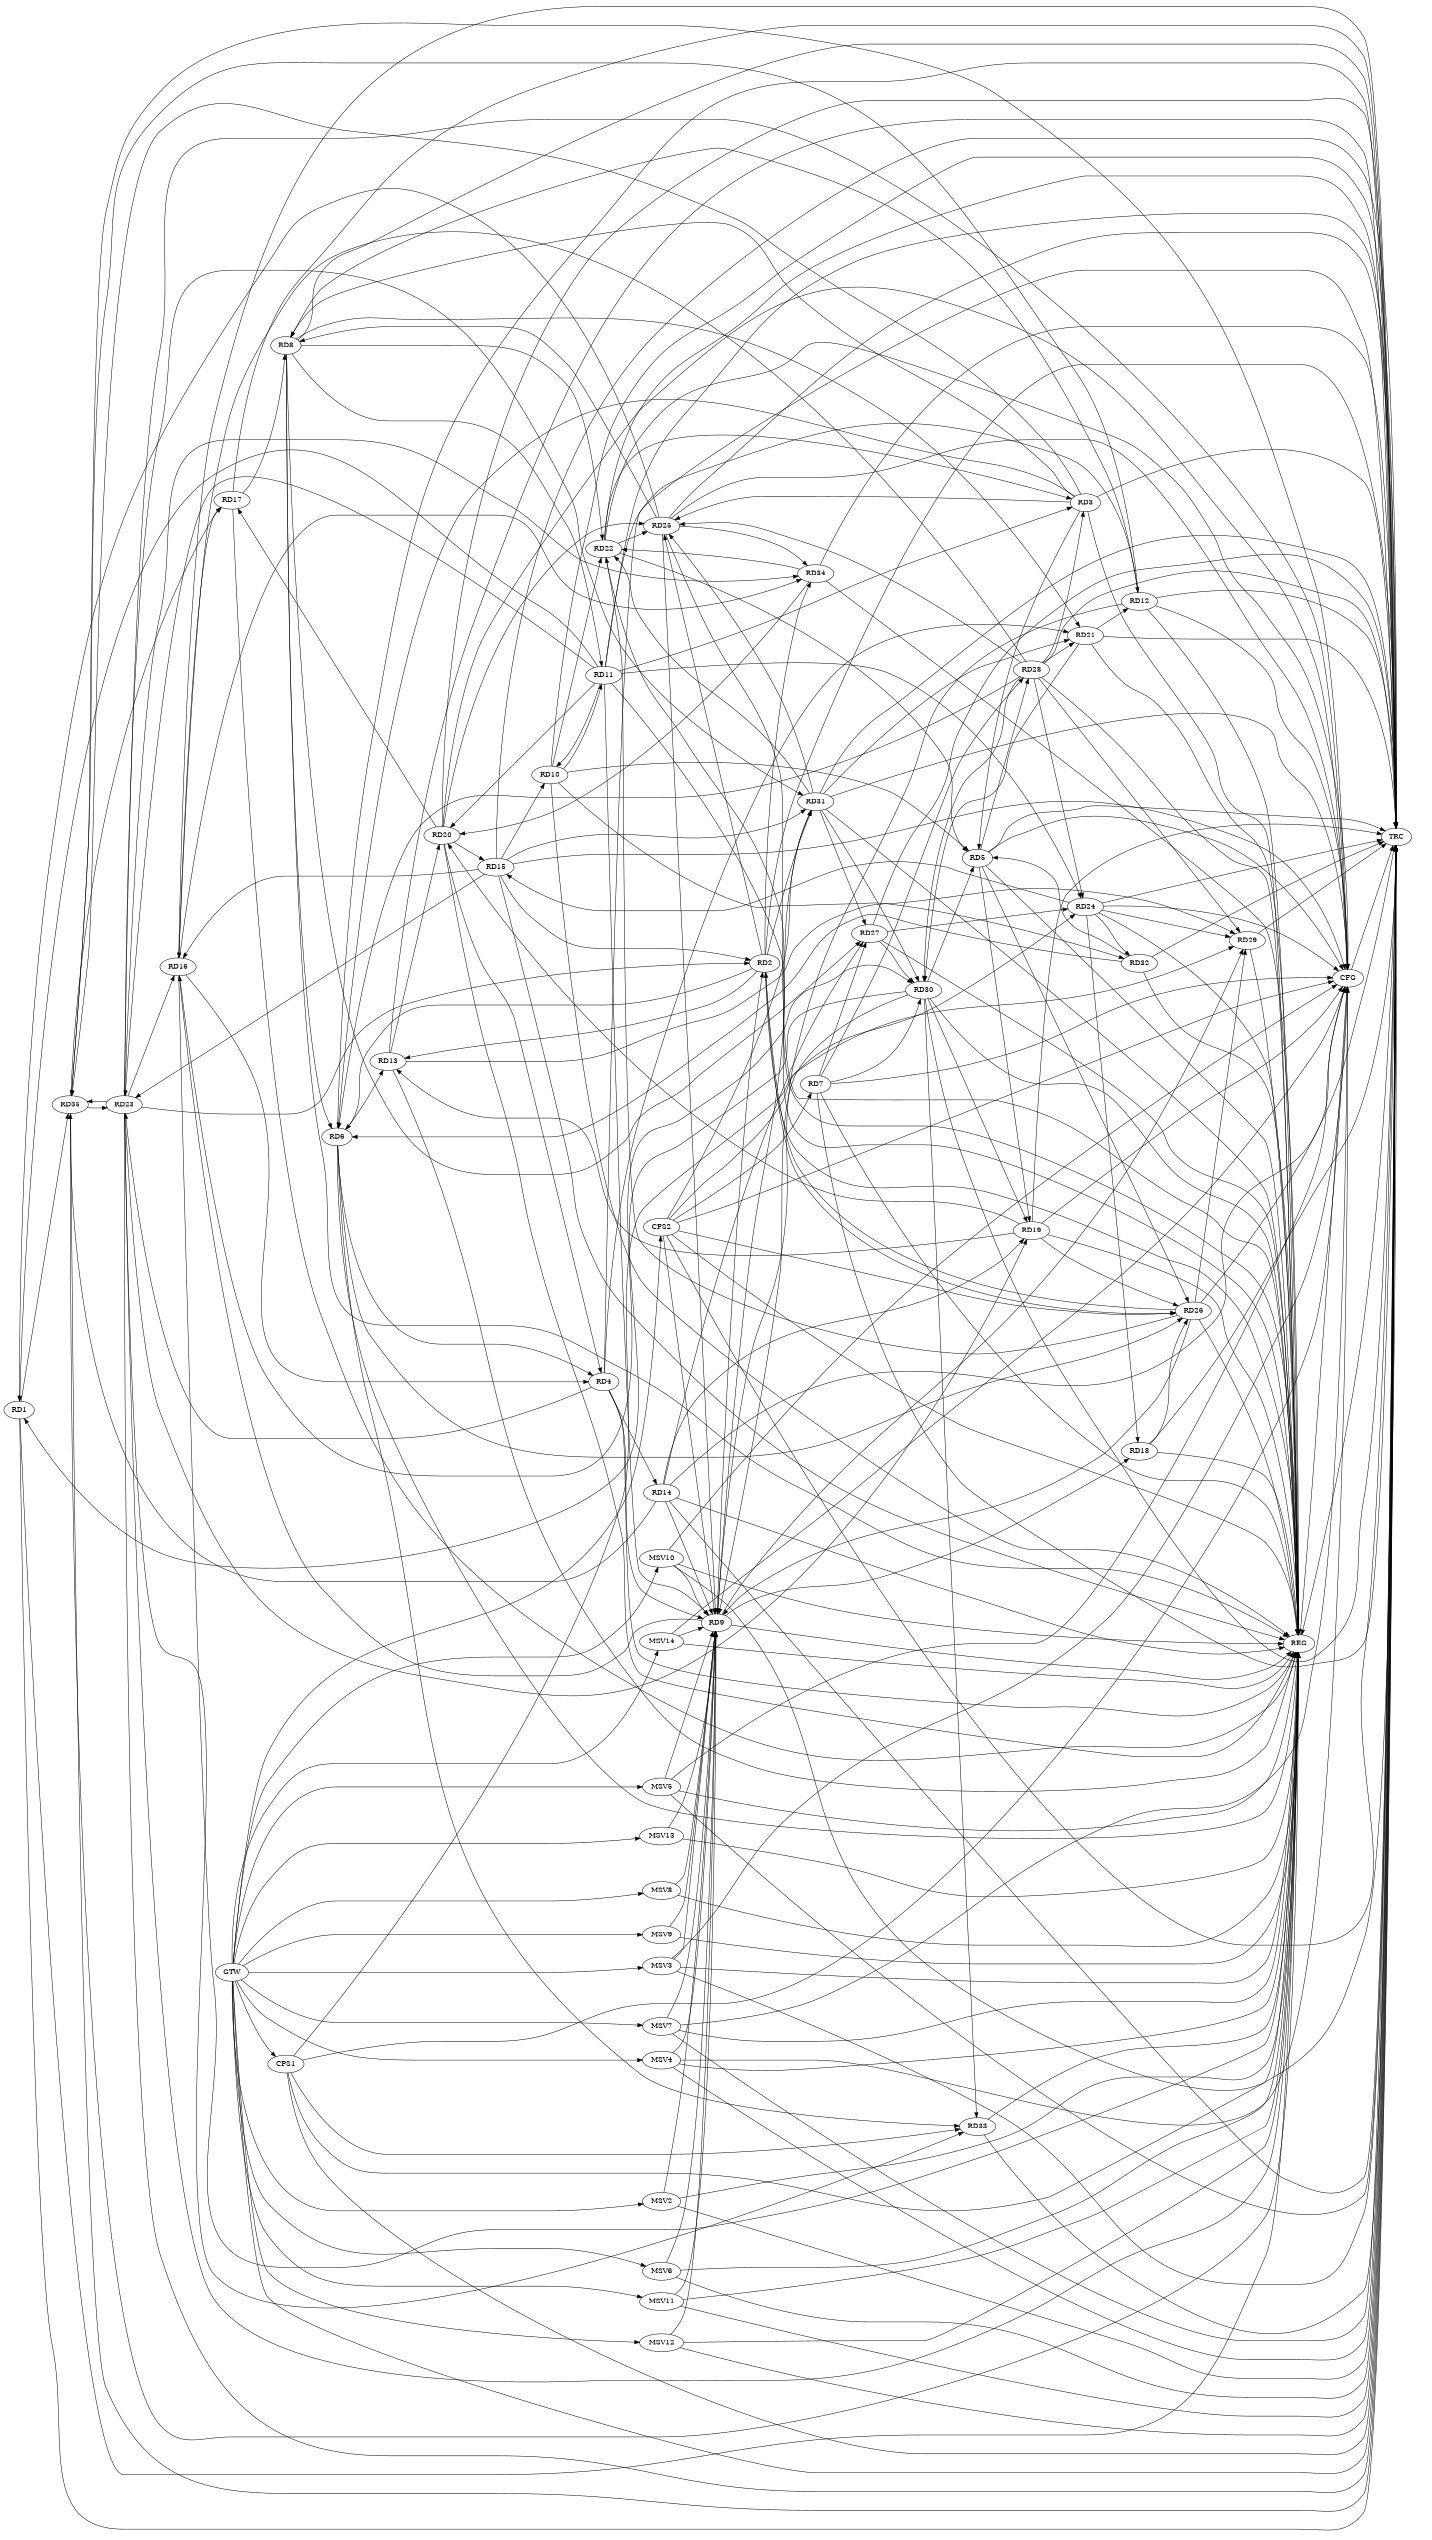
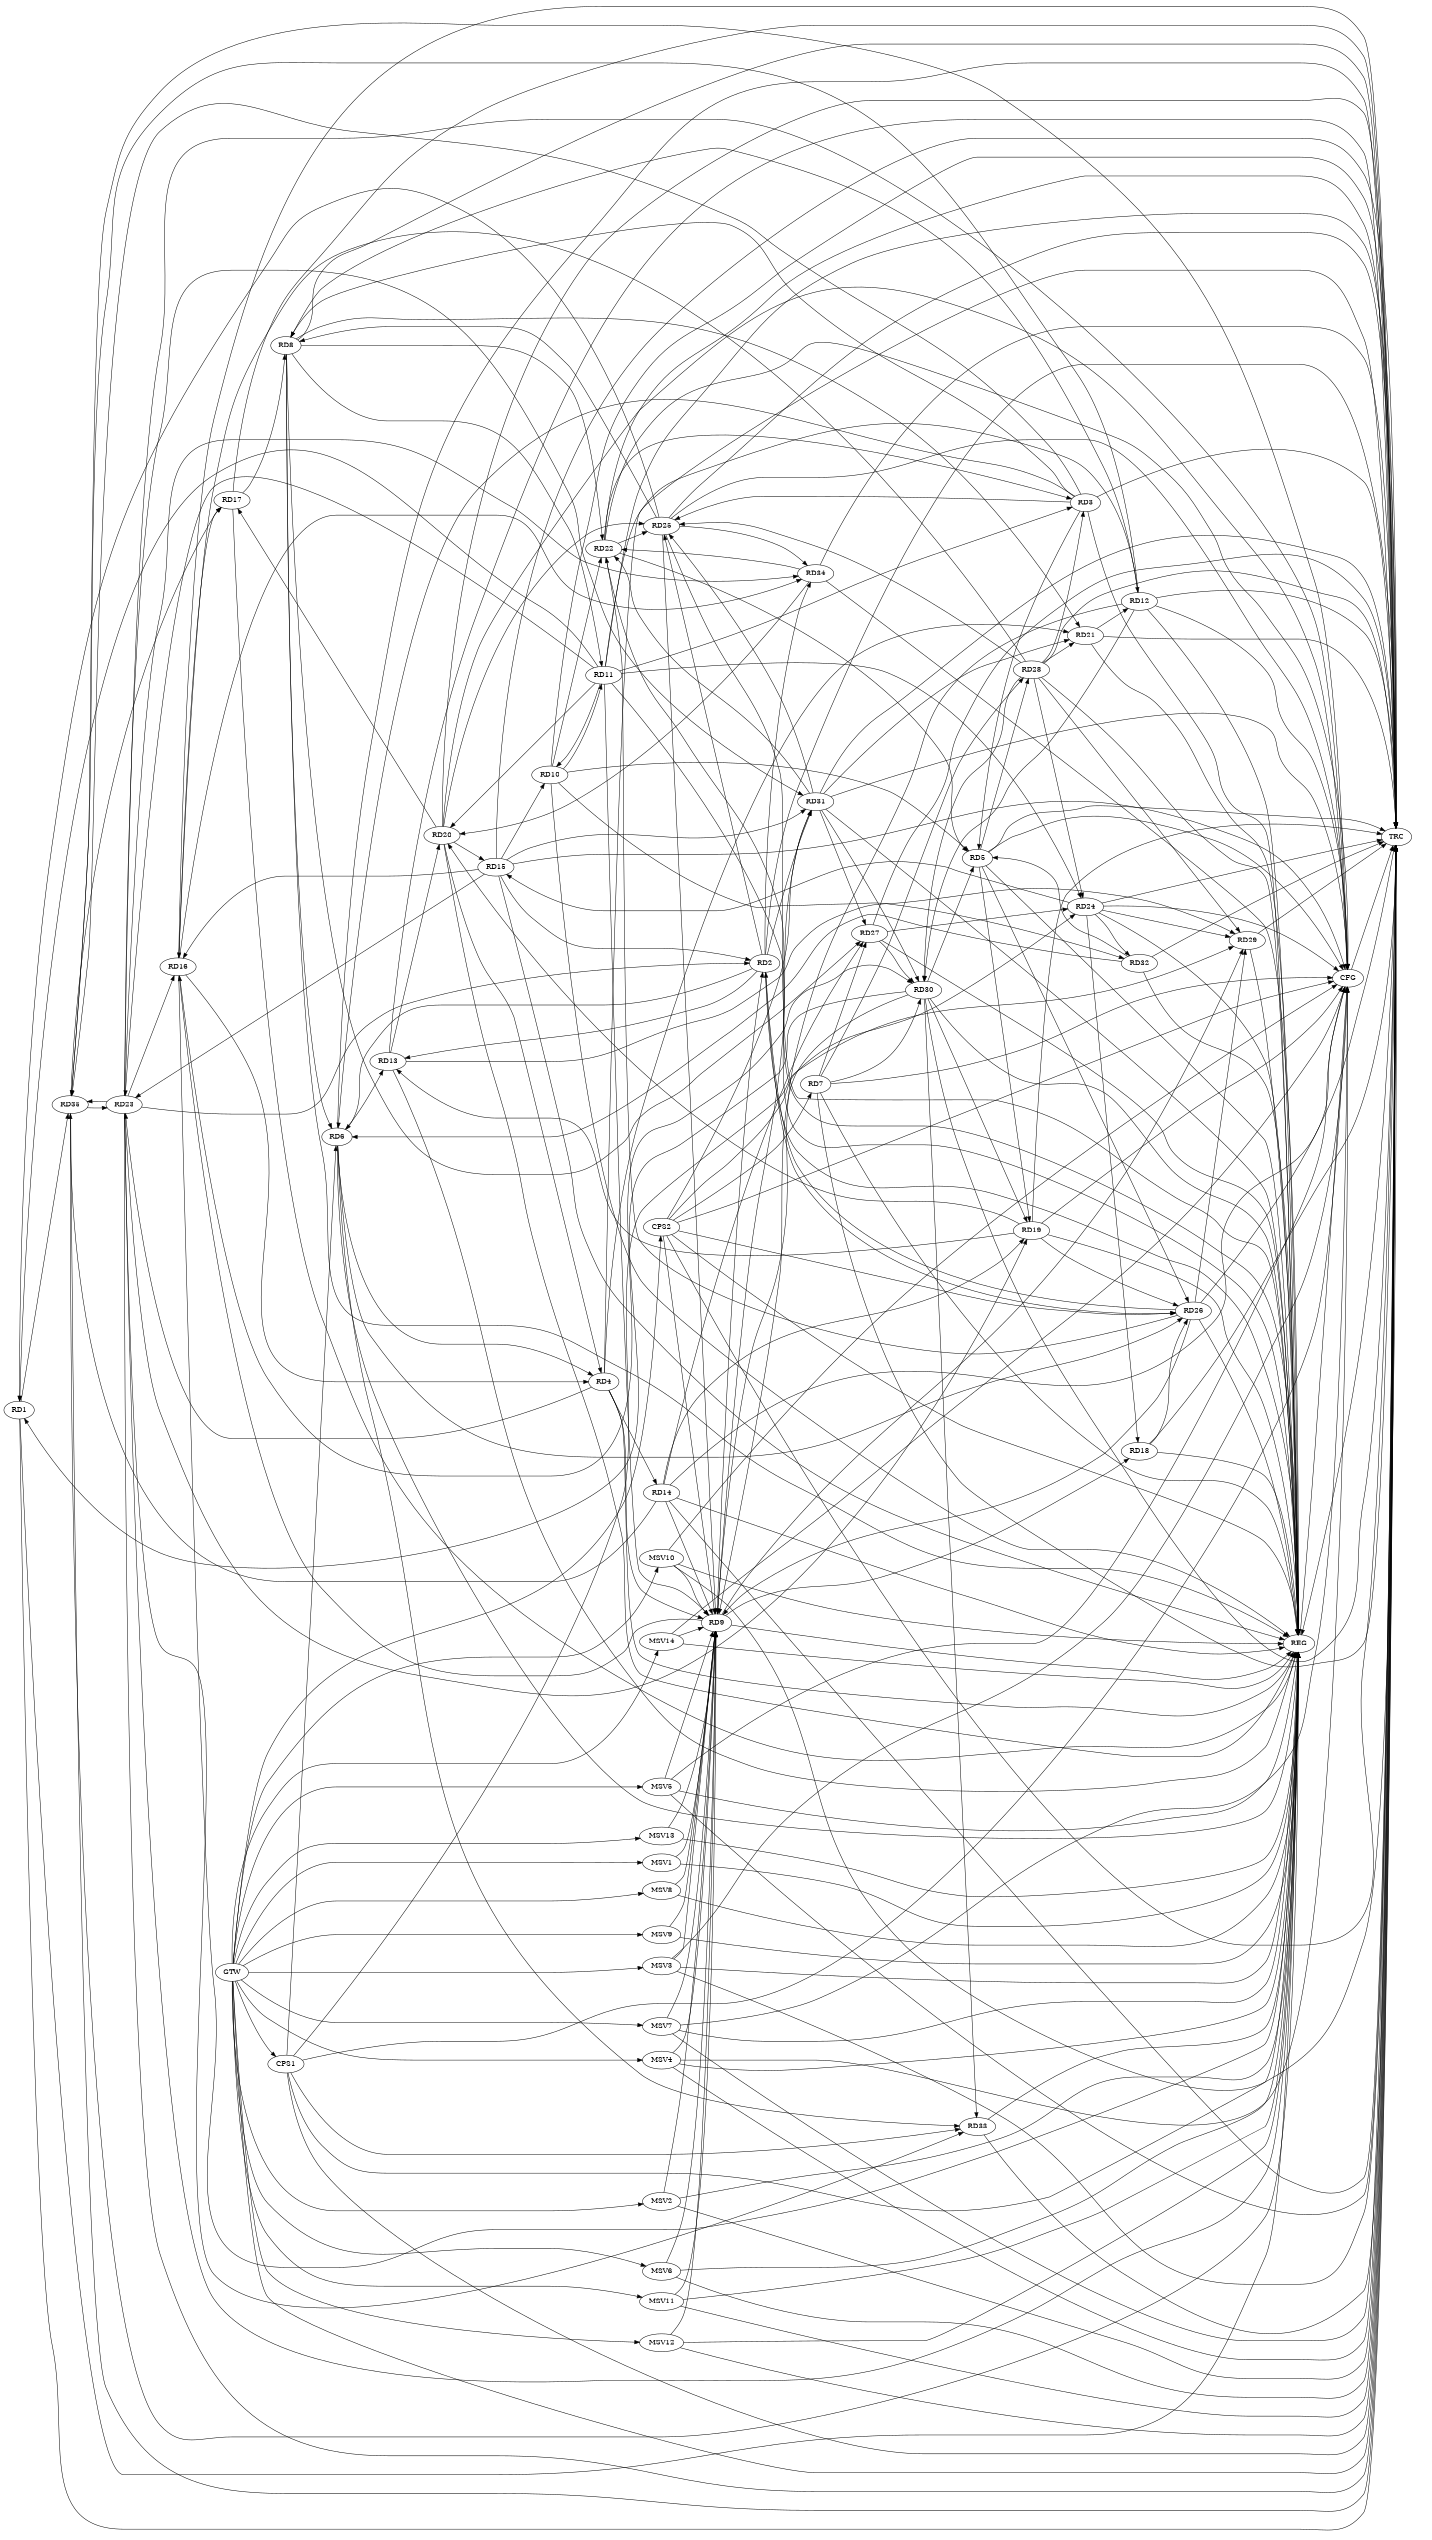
edge "RD28" -> "RD6": now "CPS1" -> "RD6"
edge "RD21" -> "RD30": now "RD12" -> "RD30"
node "MSV1": added
